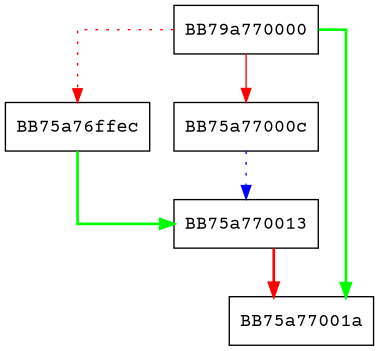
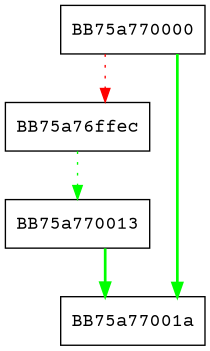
node "BB79a770000": label "BB79a770000" -> "BB75a770000"
node "BB75a77000c": removed
edge "BB75a76ffec" -> "BB75a770013": style bold -> dotted
edge "BB75a770013" -> "BB75a77001a": color red -> green
